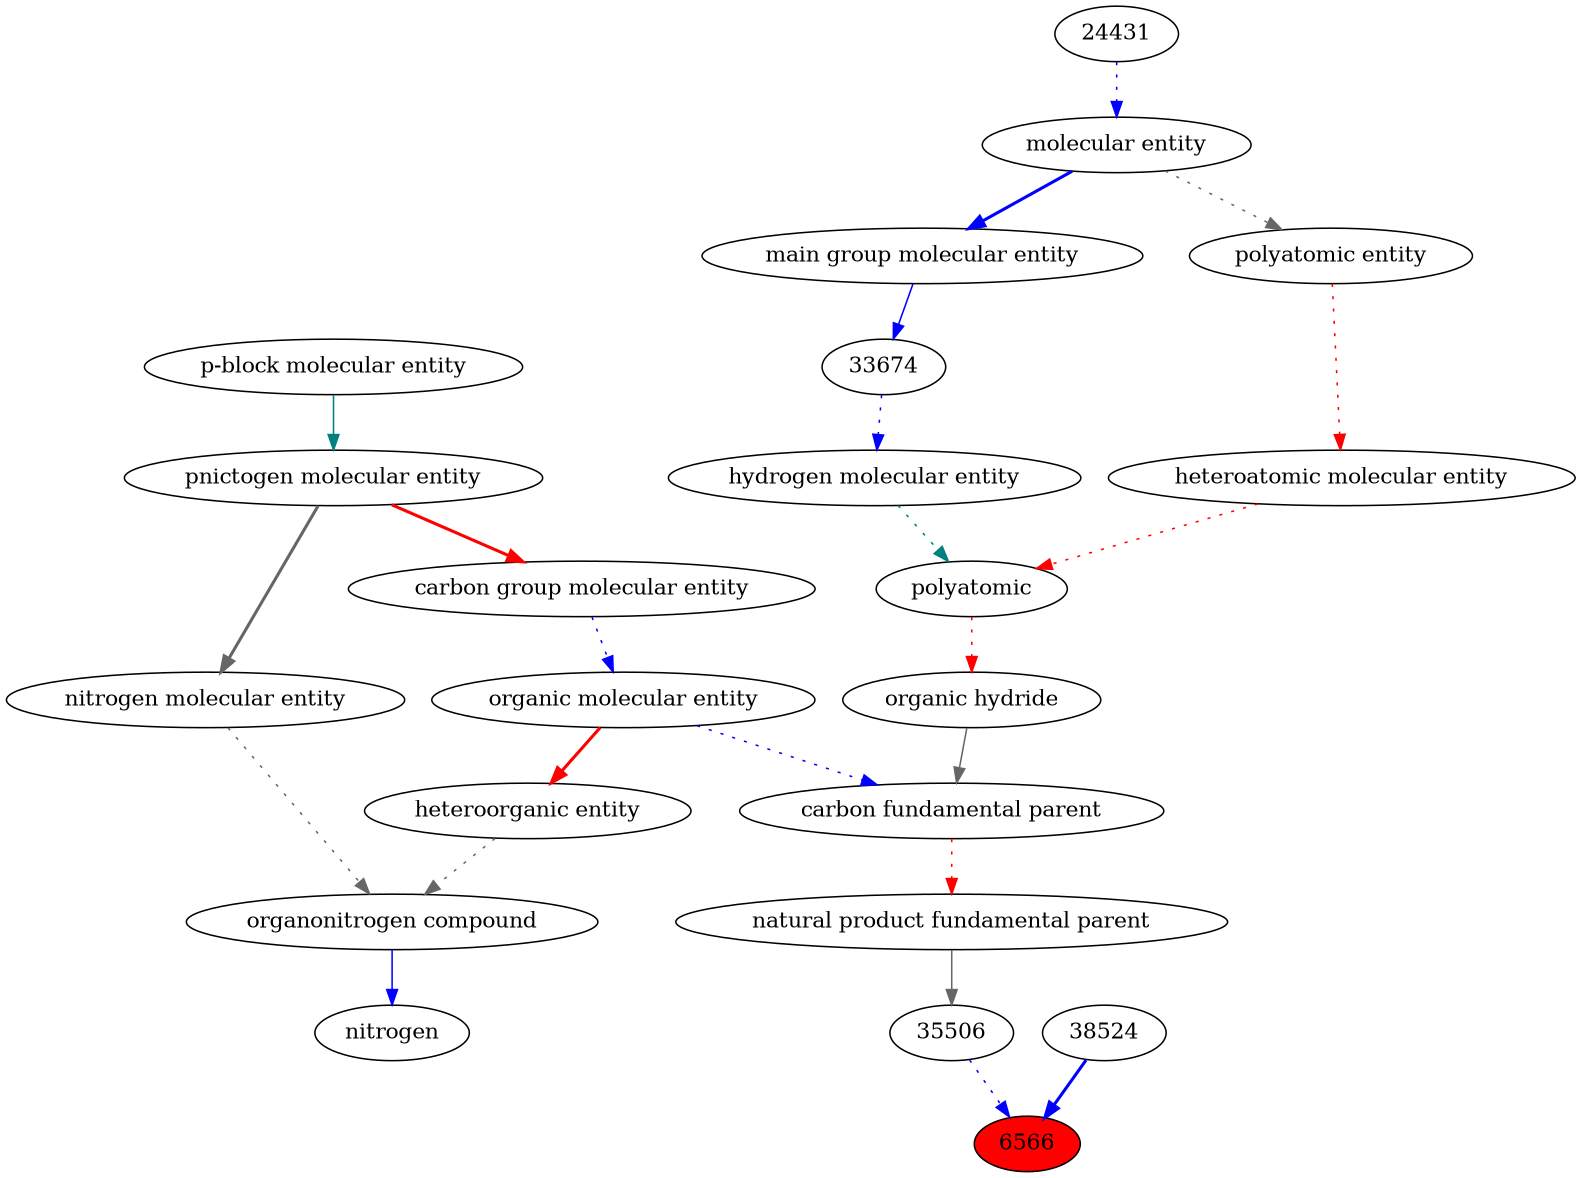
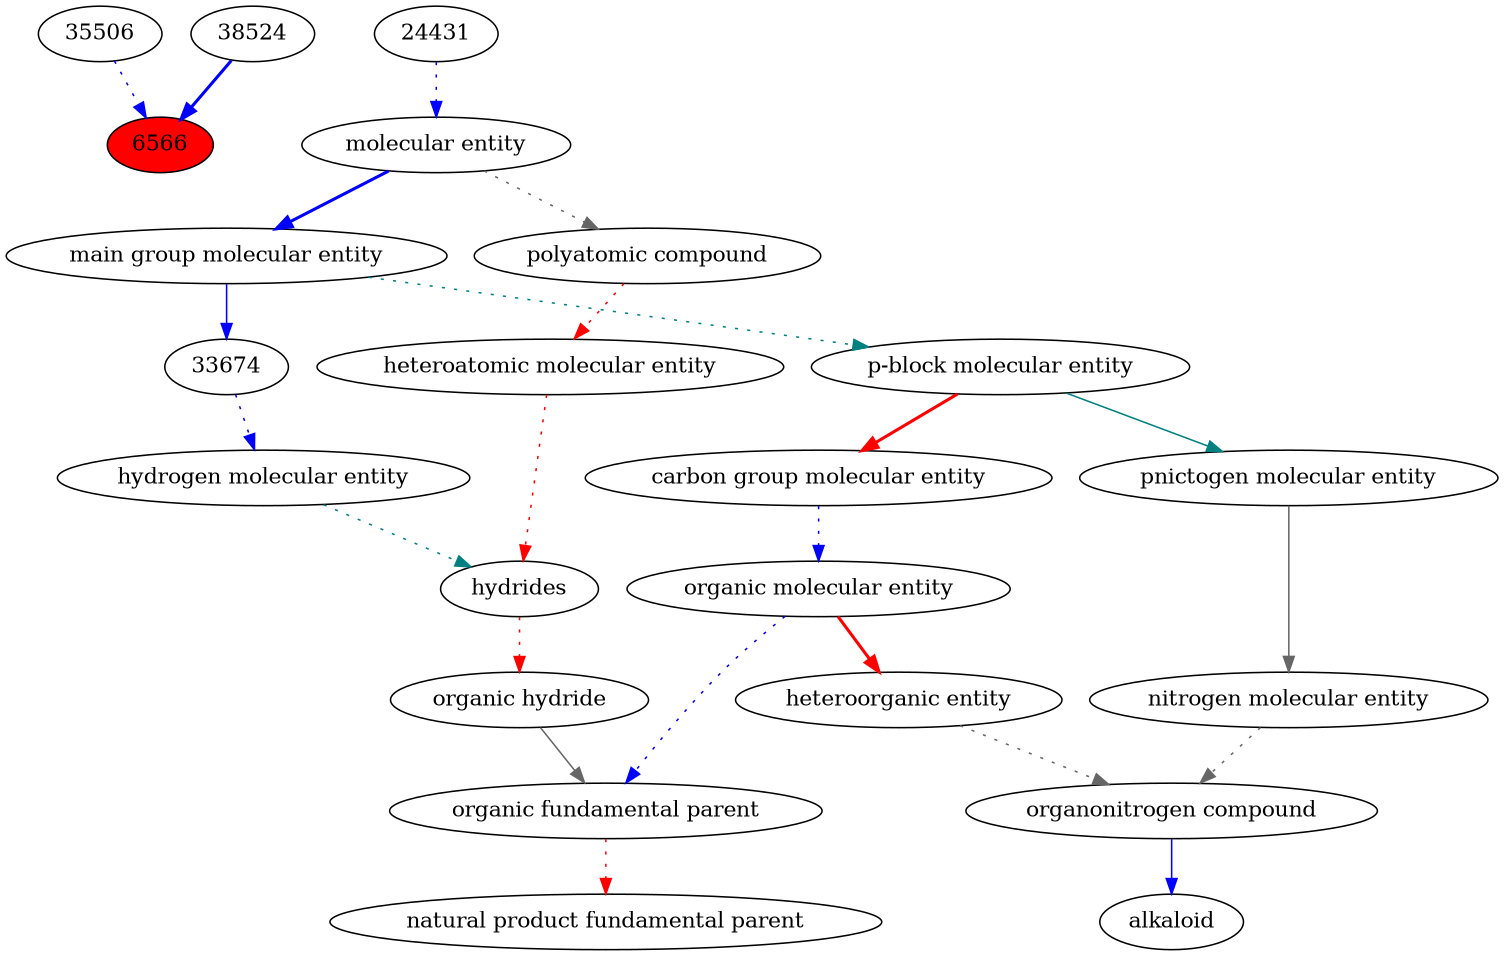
node "polyatomic entity": label "polyatomic entity" -> "polyatomic compound"
edge "main group molecular entity" -> "p-block molecular entity": added
edge "pnictogen molecular entity" -> "carbon group molecular entity": now "p-block molecular entity" -> "carbon group molecular entity"
edge "pnictogen molecular entity" -> "nitrogen molecular entity": style bold -> solid
node "polyatomic": label "polyatomic" -> "hydrides"
node "carbon fundamental parent": label "carbon fundamental parent" -> "organic fundamental parent"
edge "natural product fundamental parent" -> "35506": removed
node "nitrogen": label "nitrogen" -> "alkaloid"
